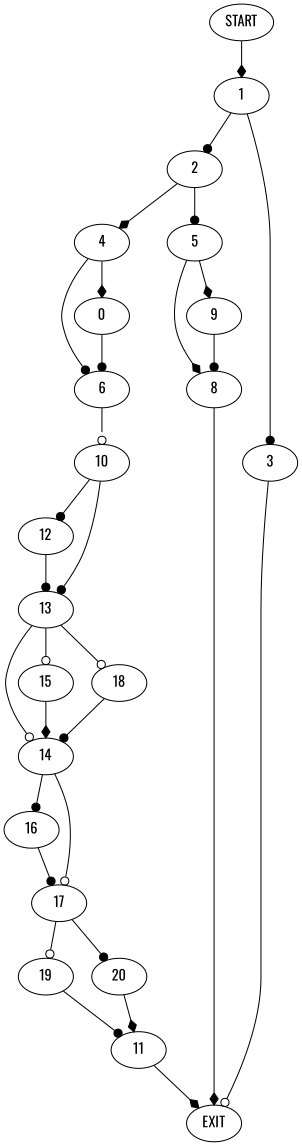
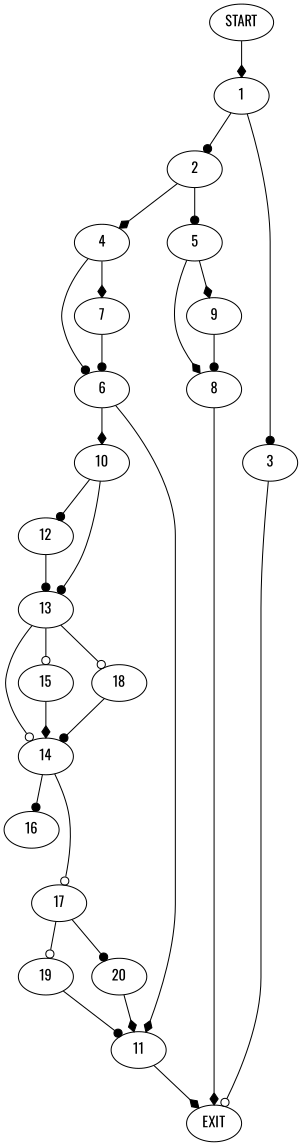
node "0": label "0" -> "7"
edge "6" -> "10": arrowhead odot -> diamond
edge "6" -> "11": added
edge "16" -> "17": removed
